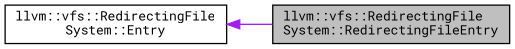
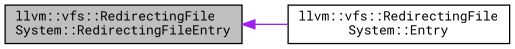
edge "llvm::vfs::RedirectingFile System::RedirectingFileEntry" -> "llvm::vfs::RedirectingFile System::Entry": reversed
